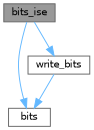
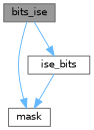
node "write_bits": label "write_bits" -> "ise_bits"
node "bits": label "bits" -> "mask"
